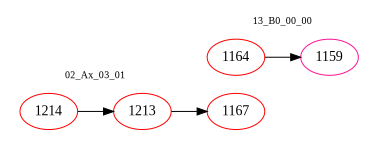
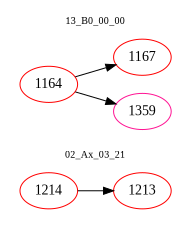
node "1159": label "1159" -> "1359"
cluster "02_Ax_03_01": label "02_Ax_03_01" -> "02_Ax_03_21"
edge "1213" -> "1167": now "1164" -> "1167"
